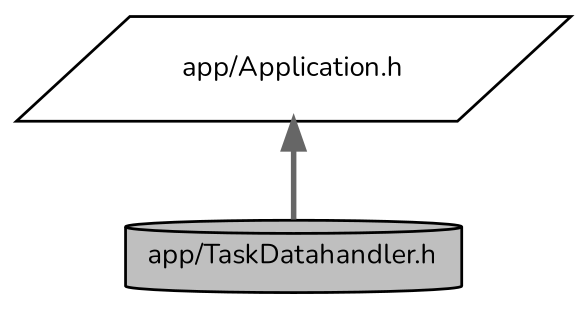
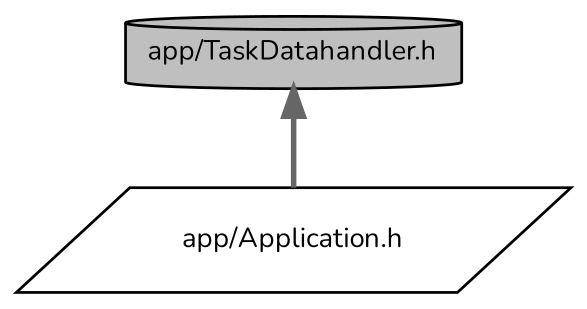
edge "app/TaskDatahandler.h" -> "app/Application.h": reversed
